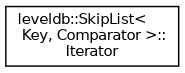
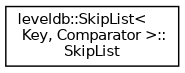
node "leveldb::SkipList< Key, Comparator >:: Iterator": label "leveldb::SkipList< Key, Comparator >:: Iterator" -> "leveldb::SkipList< Key, Comparator >:: SkipList"
